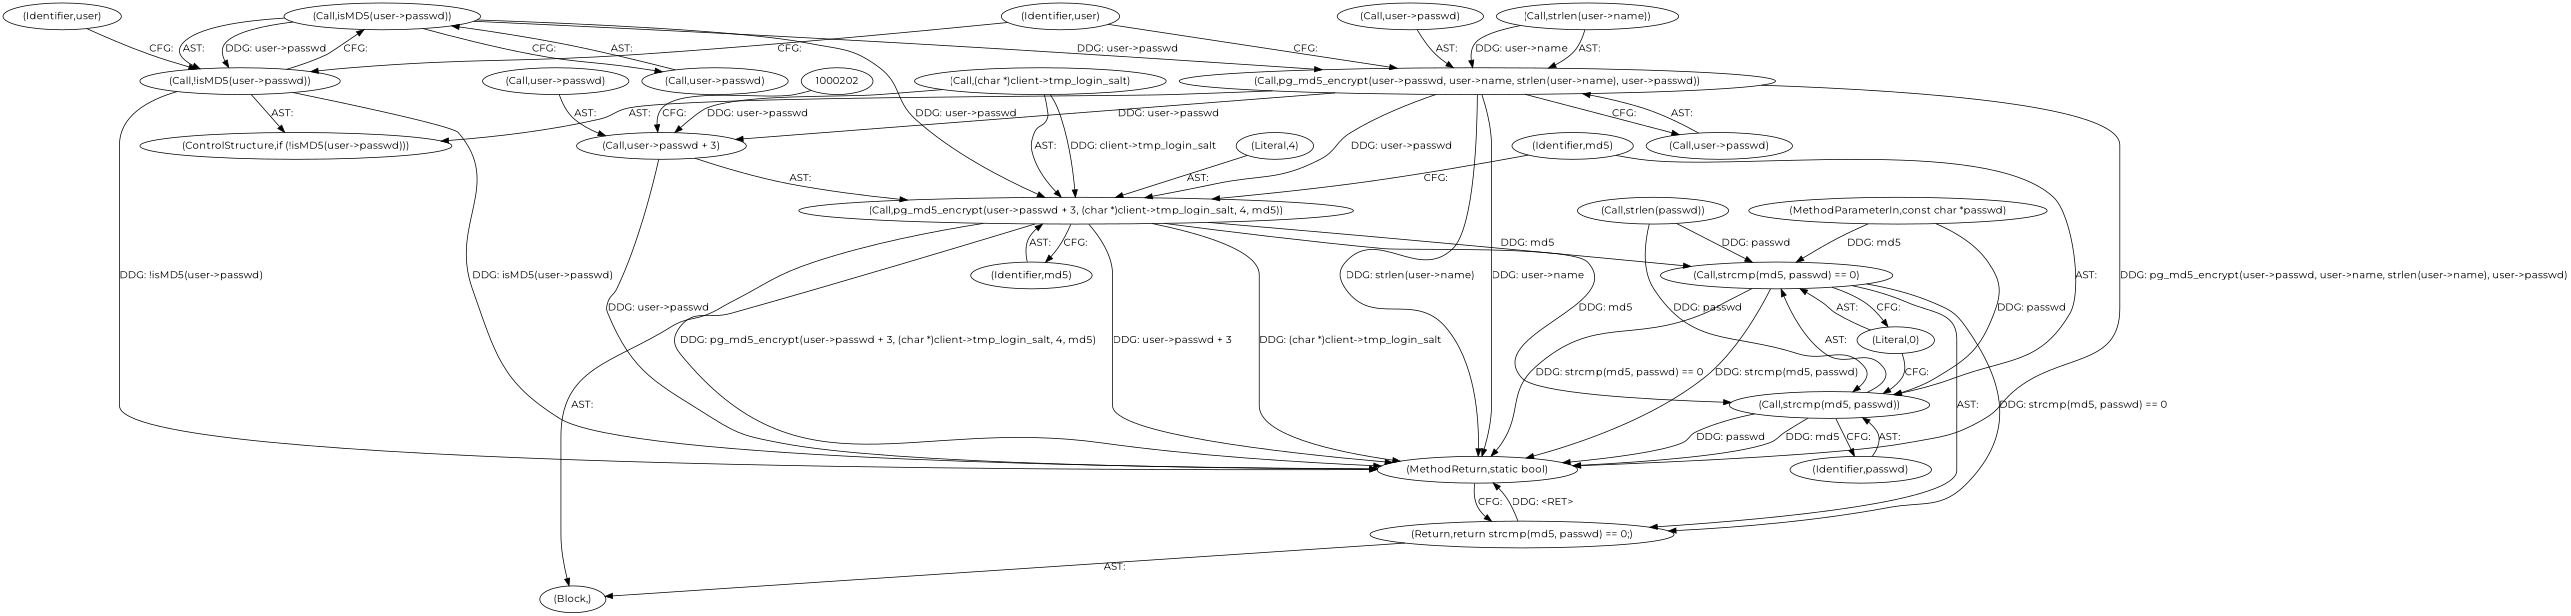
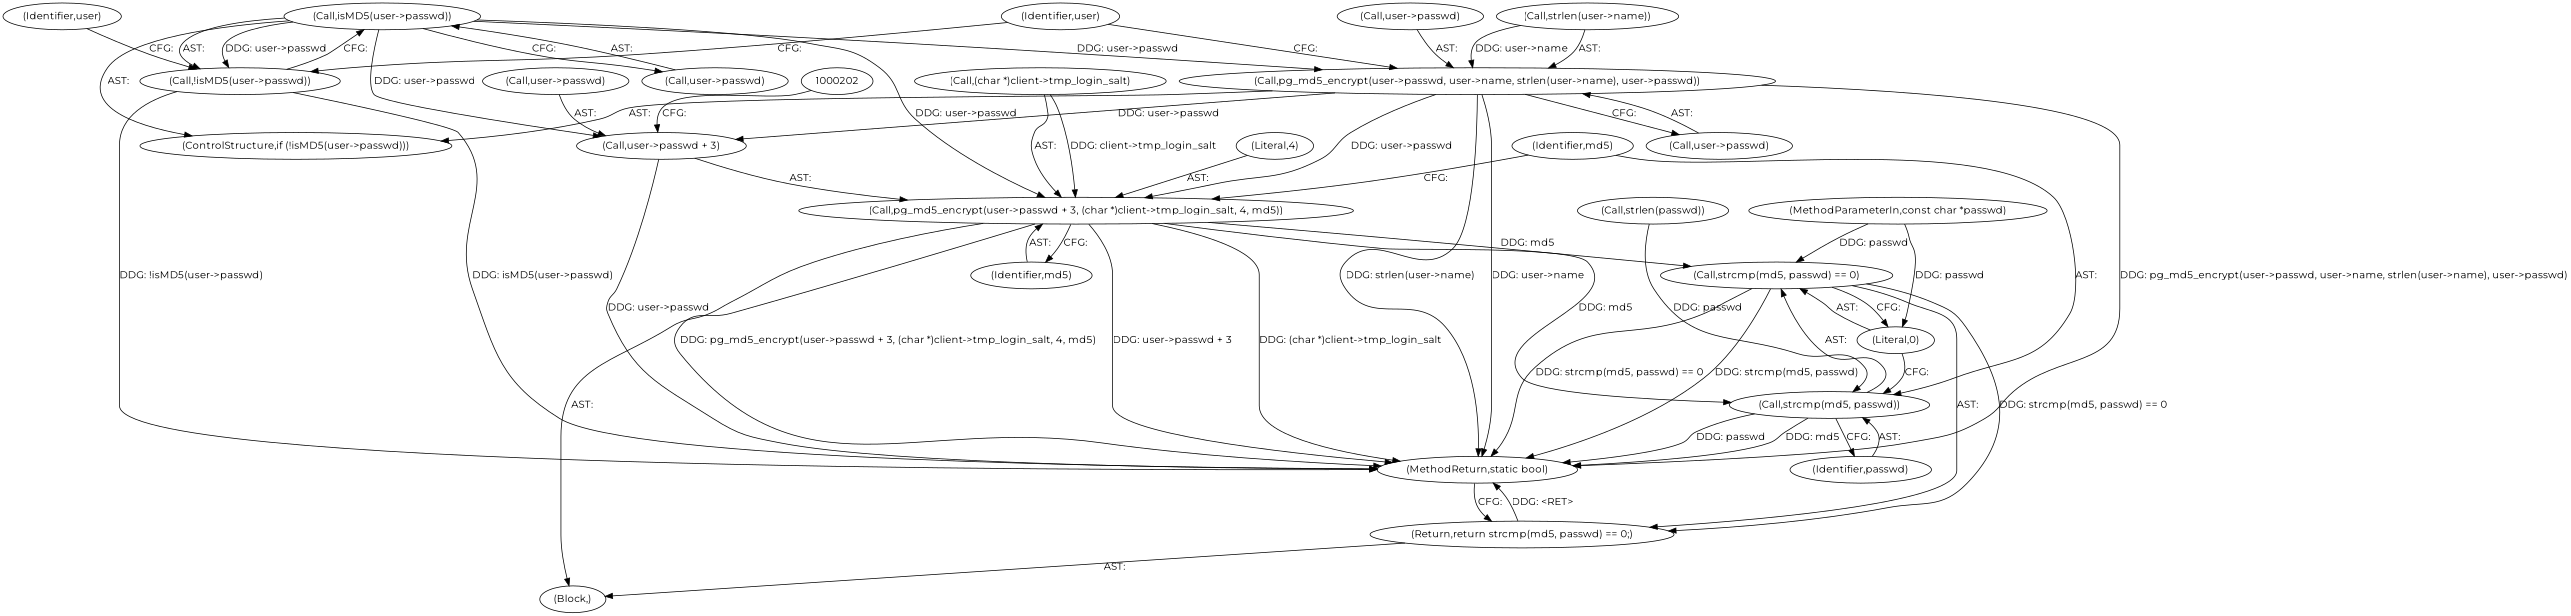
edge "(Call,(char *)client->tmp_login_salt)" -> "(Call,user->passwd + 3)": now "(Call,isMD5(user->passwd))" -> "(Call,user->passwd + 3)"
edge "(Call,!isMD5(user->passwd))" -> "(ControlStructure,if (!isMD5(user->passwd)))": now "(Call,isMD5(user->passwd))" -> "(ControlStructure,if (!isMD5(user->passwd)))"
edge "(Call,strlen(passwd))" -> "(Call,strcmp(md5, passwd) == 0)": removed, label "DDG: passwd"
edge "(MethodParameterIn,const char *passwd)" -> "(Call,strcmp(md5, passwd) == 0)": label "DDG: md5" -> "DDG: passwd"
edge "(MethodParameterIn,const char *passwd)" -> "(Call,strcmp(md5, passwd))": now "(MethodParameterIn,const char *passwd)" -> "(Literal,0)"
